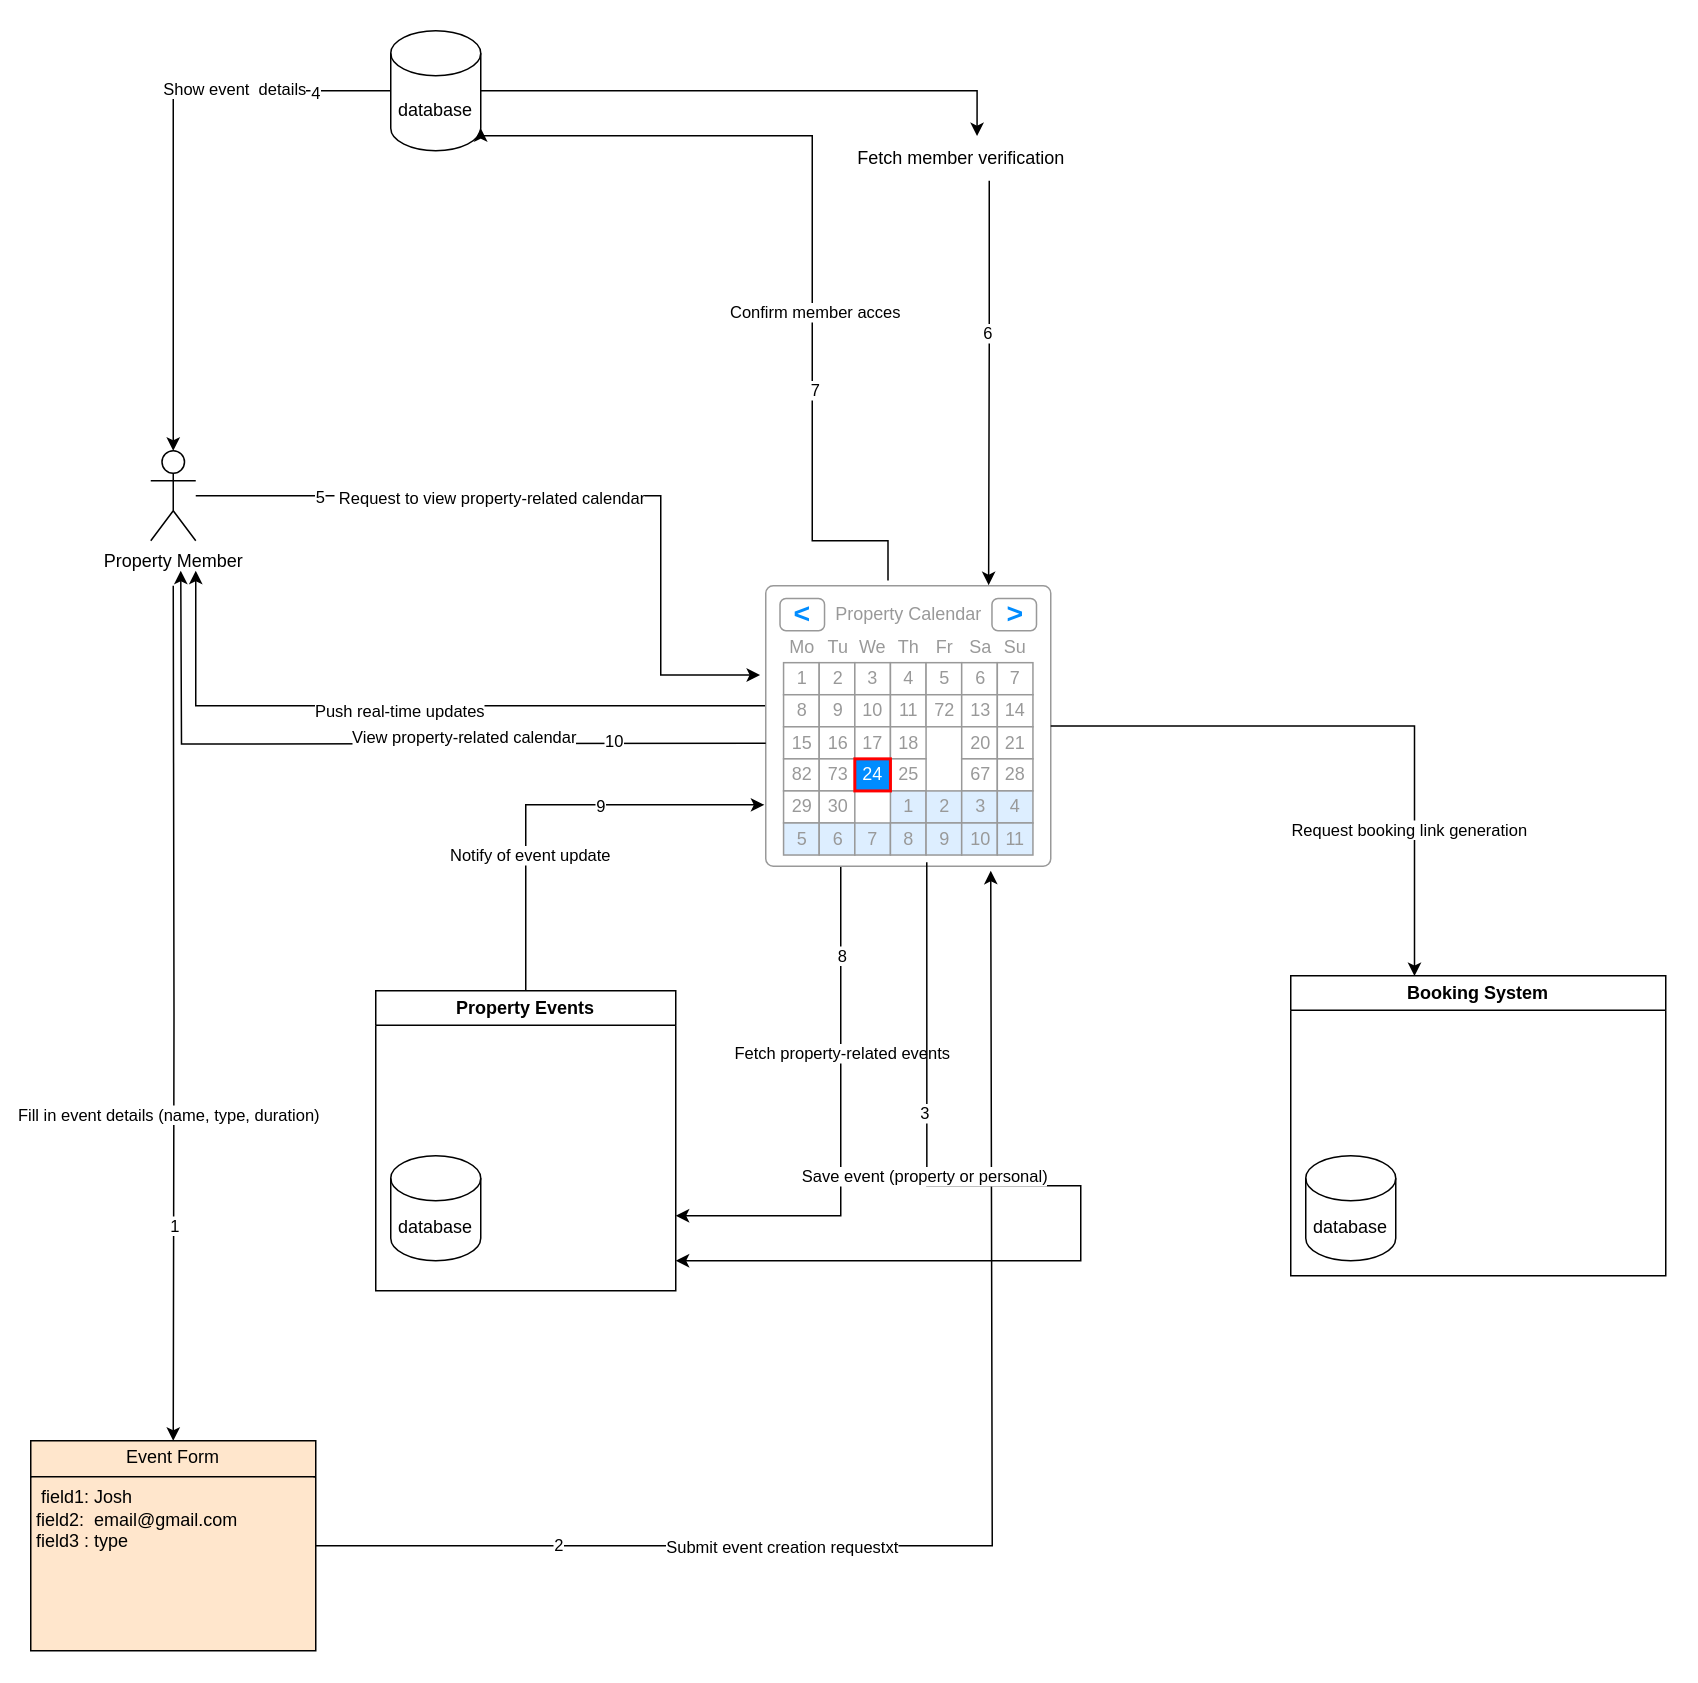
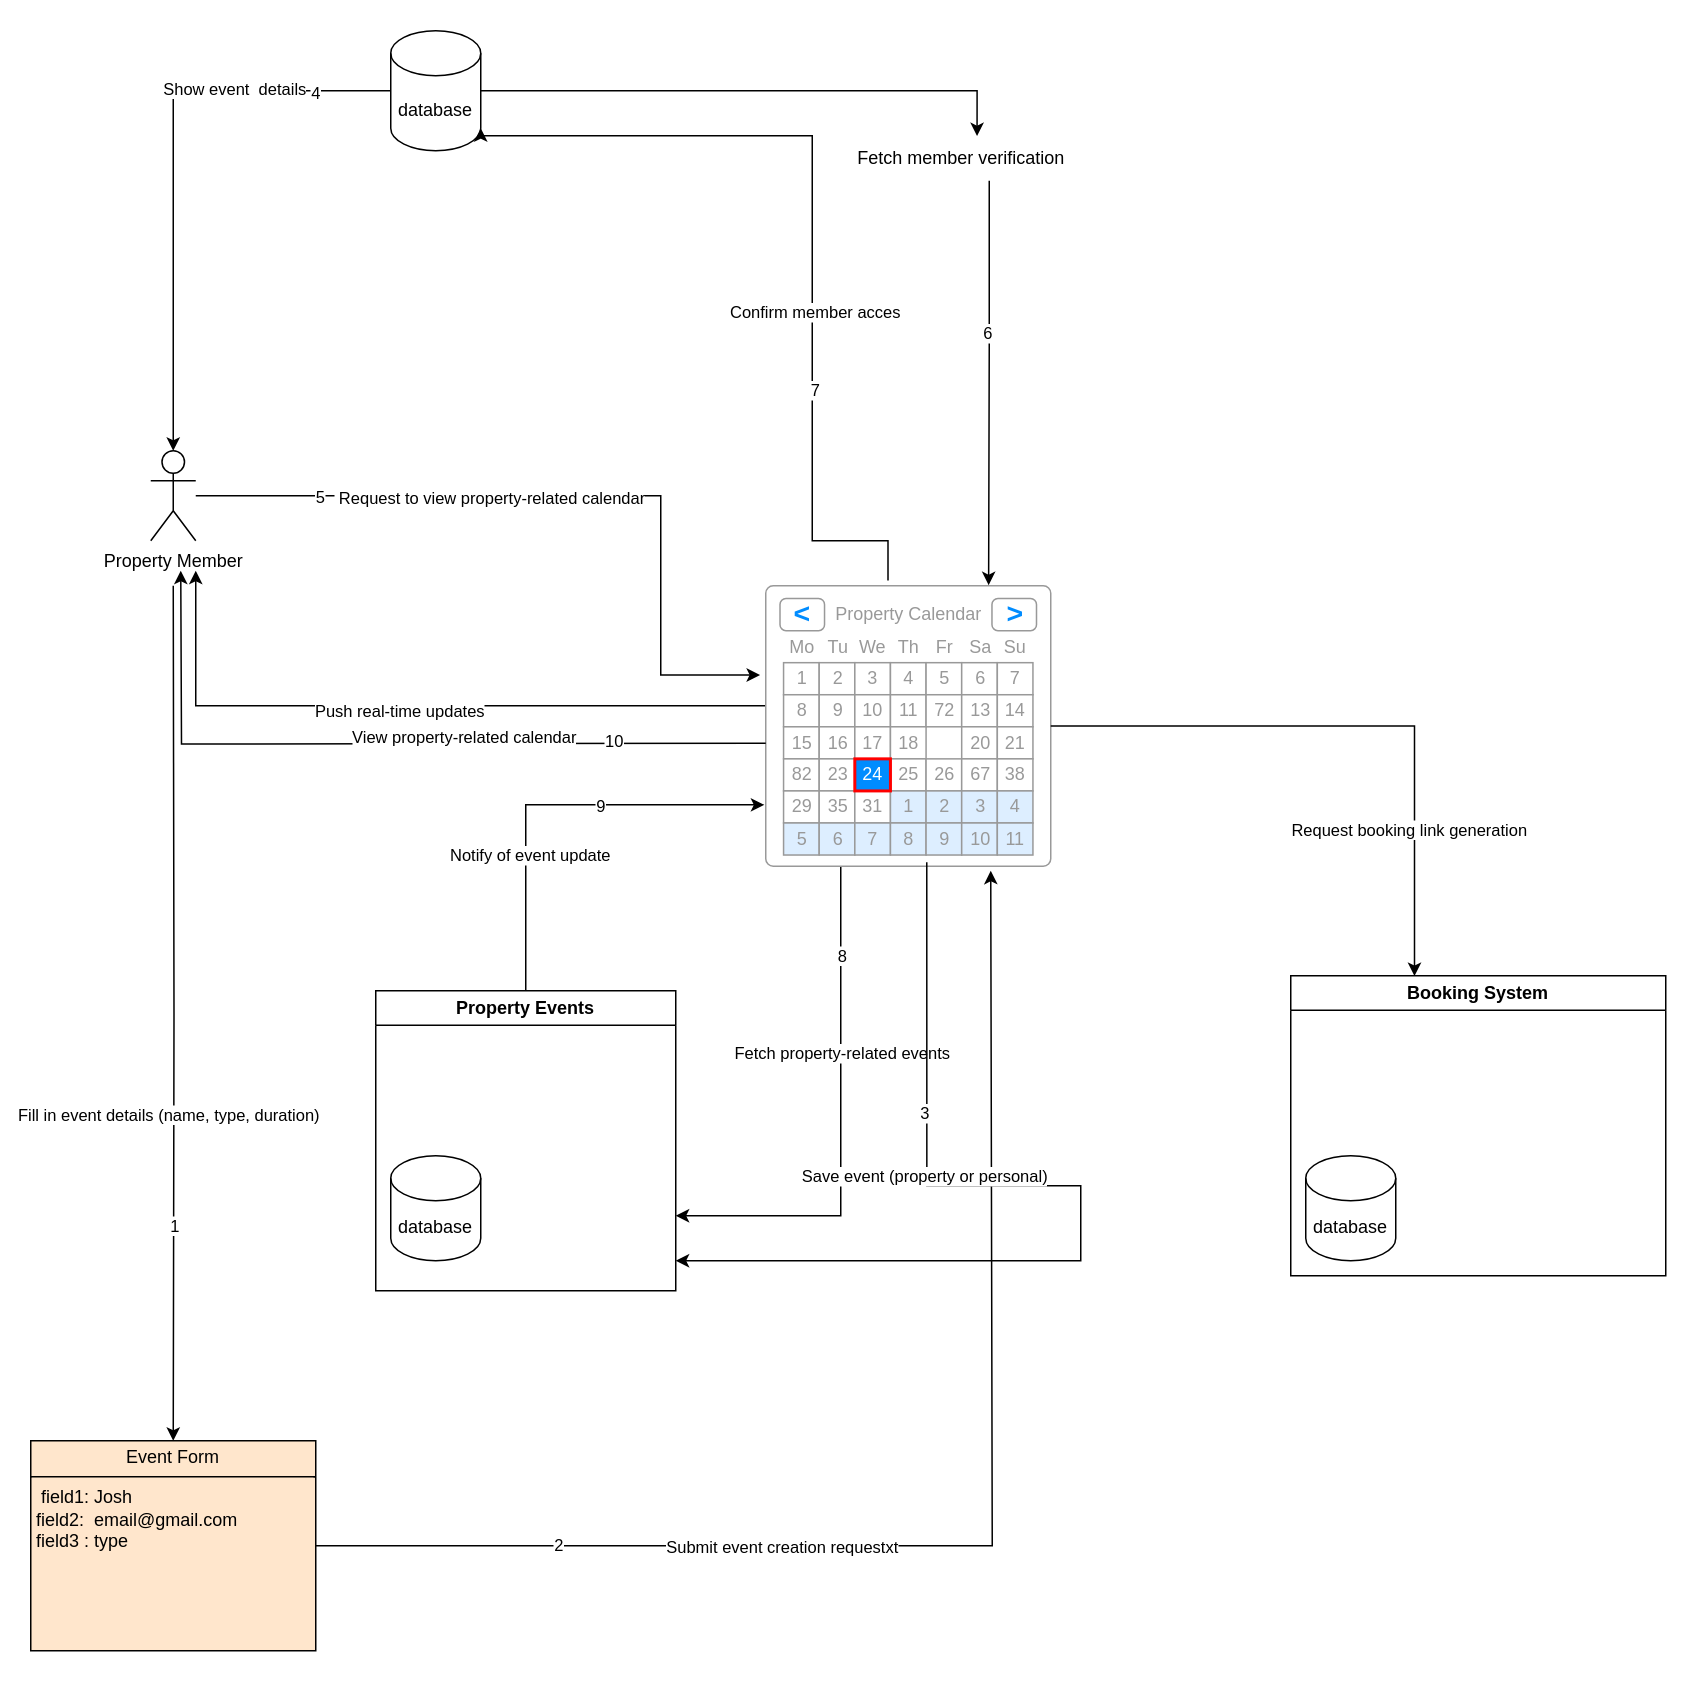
node "73": label "73" -> "23"
node "26": added
node "28": label "28" -> "38"
node "30": label "30" -> "35"
node "31": added
